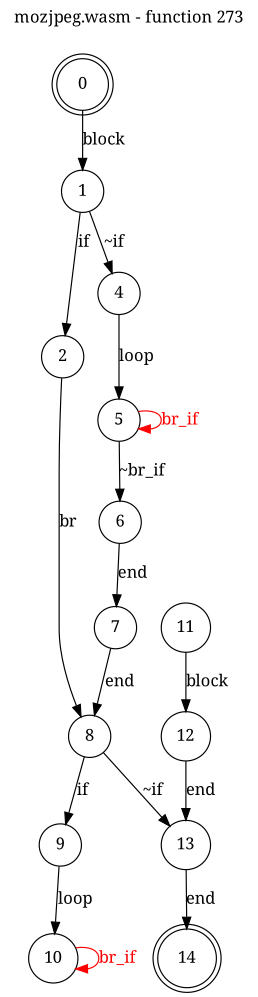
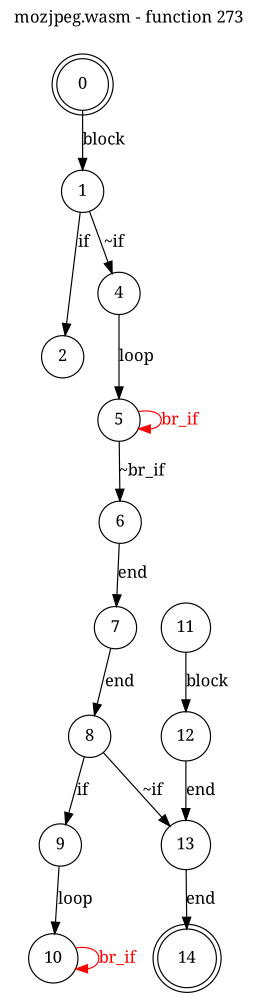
edge "2" -> "8": removed, label "br"
